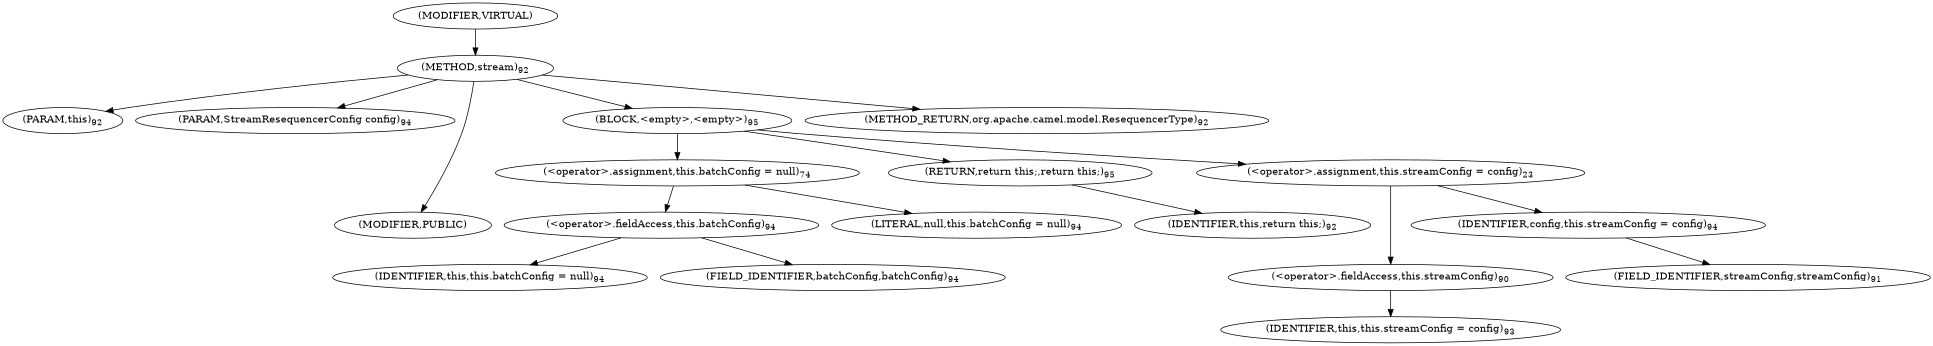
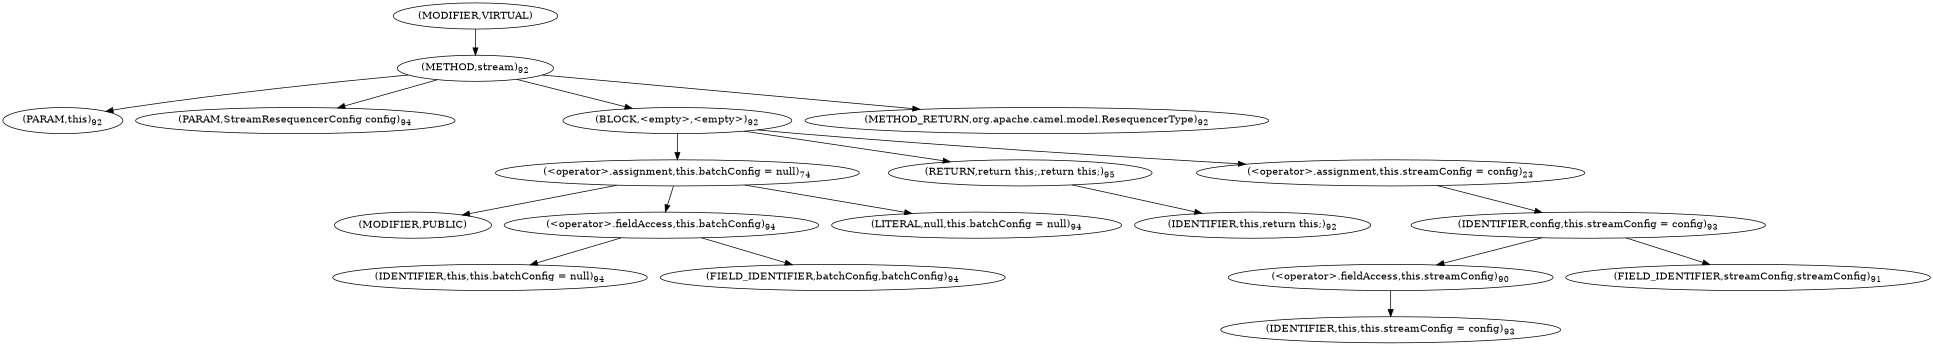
node "(BLOCK,<empty>,<empty>)": text "95" -> "92"
edge "(METHOD,stream)" -> "(MODIFIER,PUBLIC)": now "(<operator>.assignment,this.batchConfig = null)" -> "(MODIFIER,PUBLIC)"
edge "(<operator>.assignment,this.streamConfig = config)" -> "(<operator>.fieldAccess,this.streamConfig)": now "(IDENTIFIER,config,this.streamConfig = config)" -> "(<operator>.fieldAccess,this.streamConfig)"
node "(IDENTIFIER,config,this.streamConfig = config)": text "94" -> "93"
